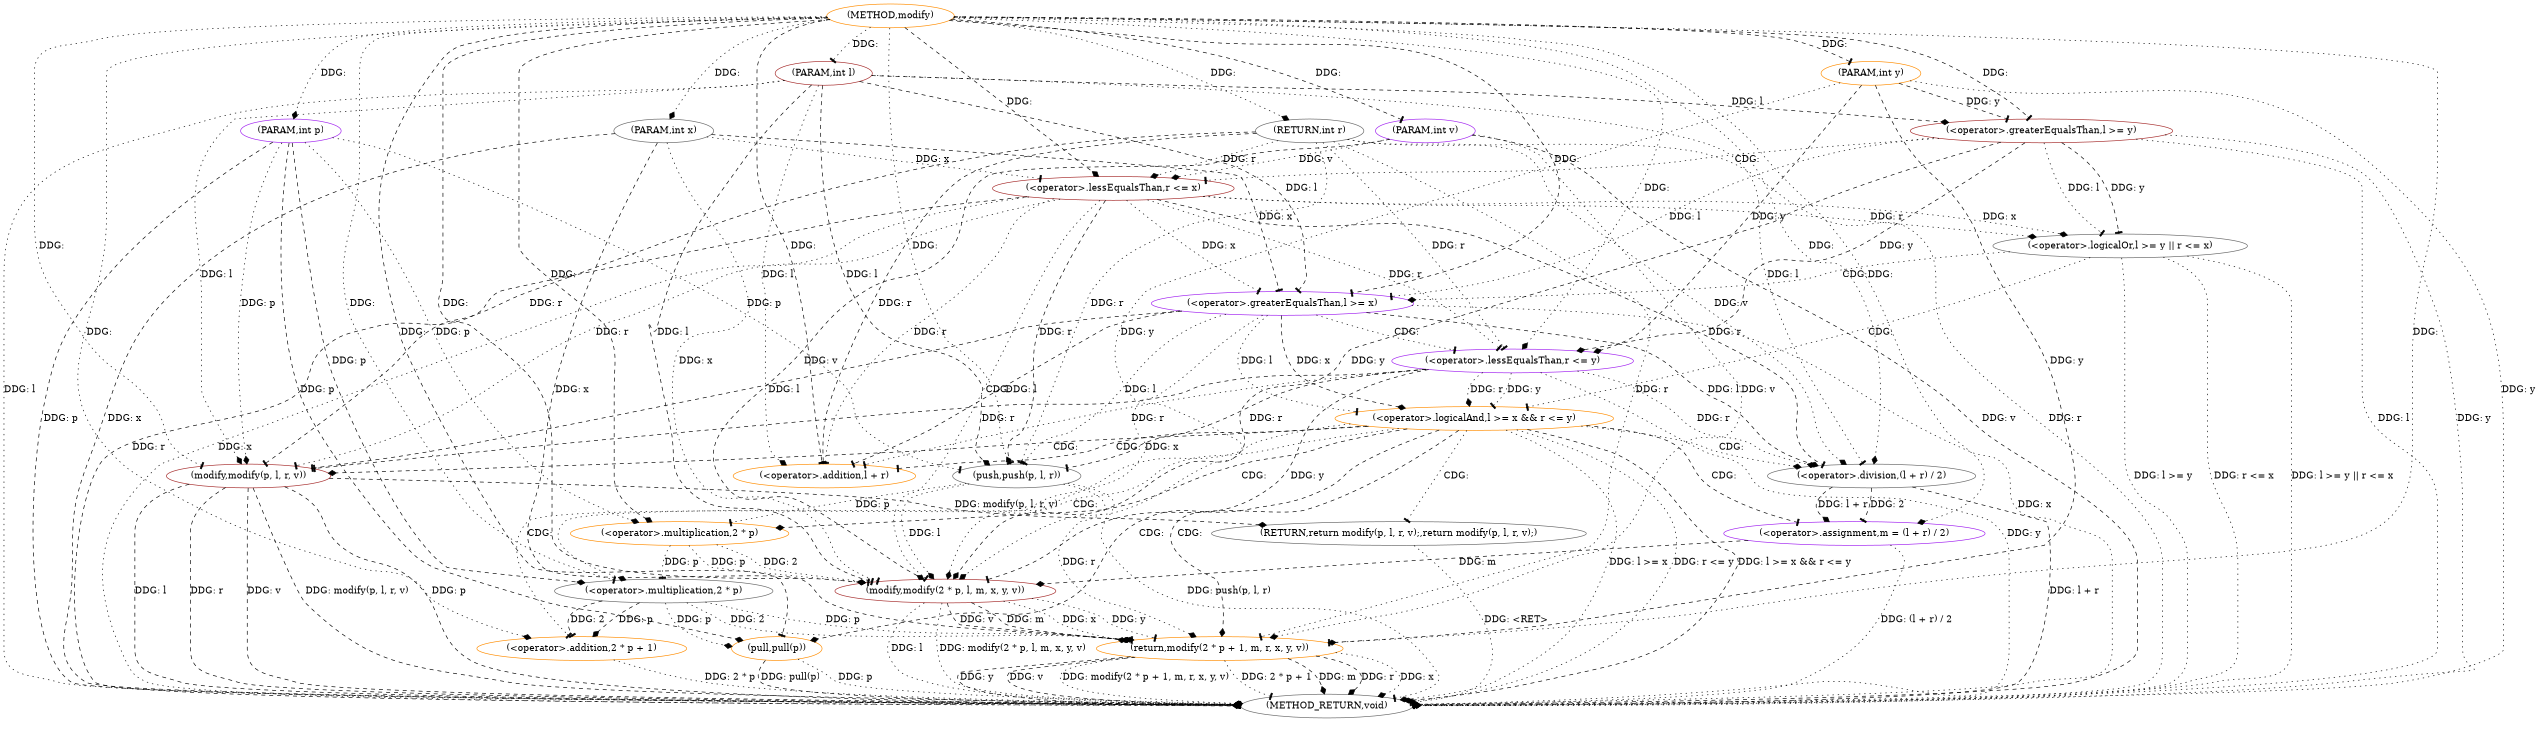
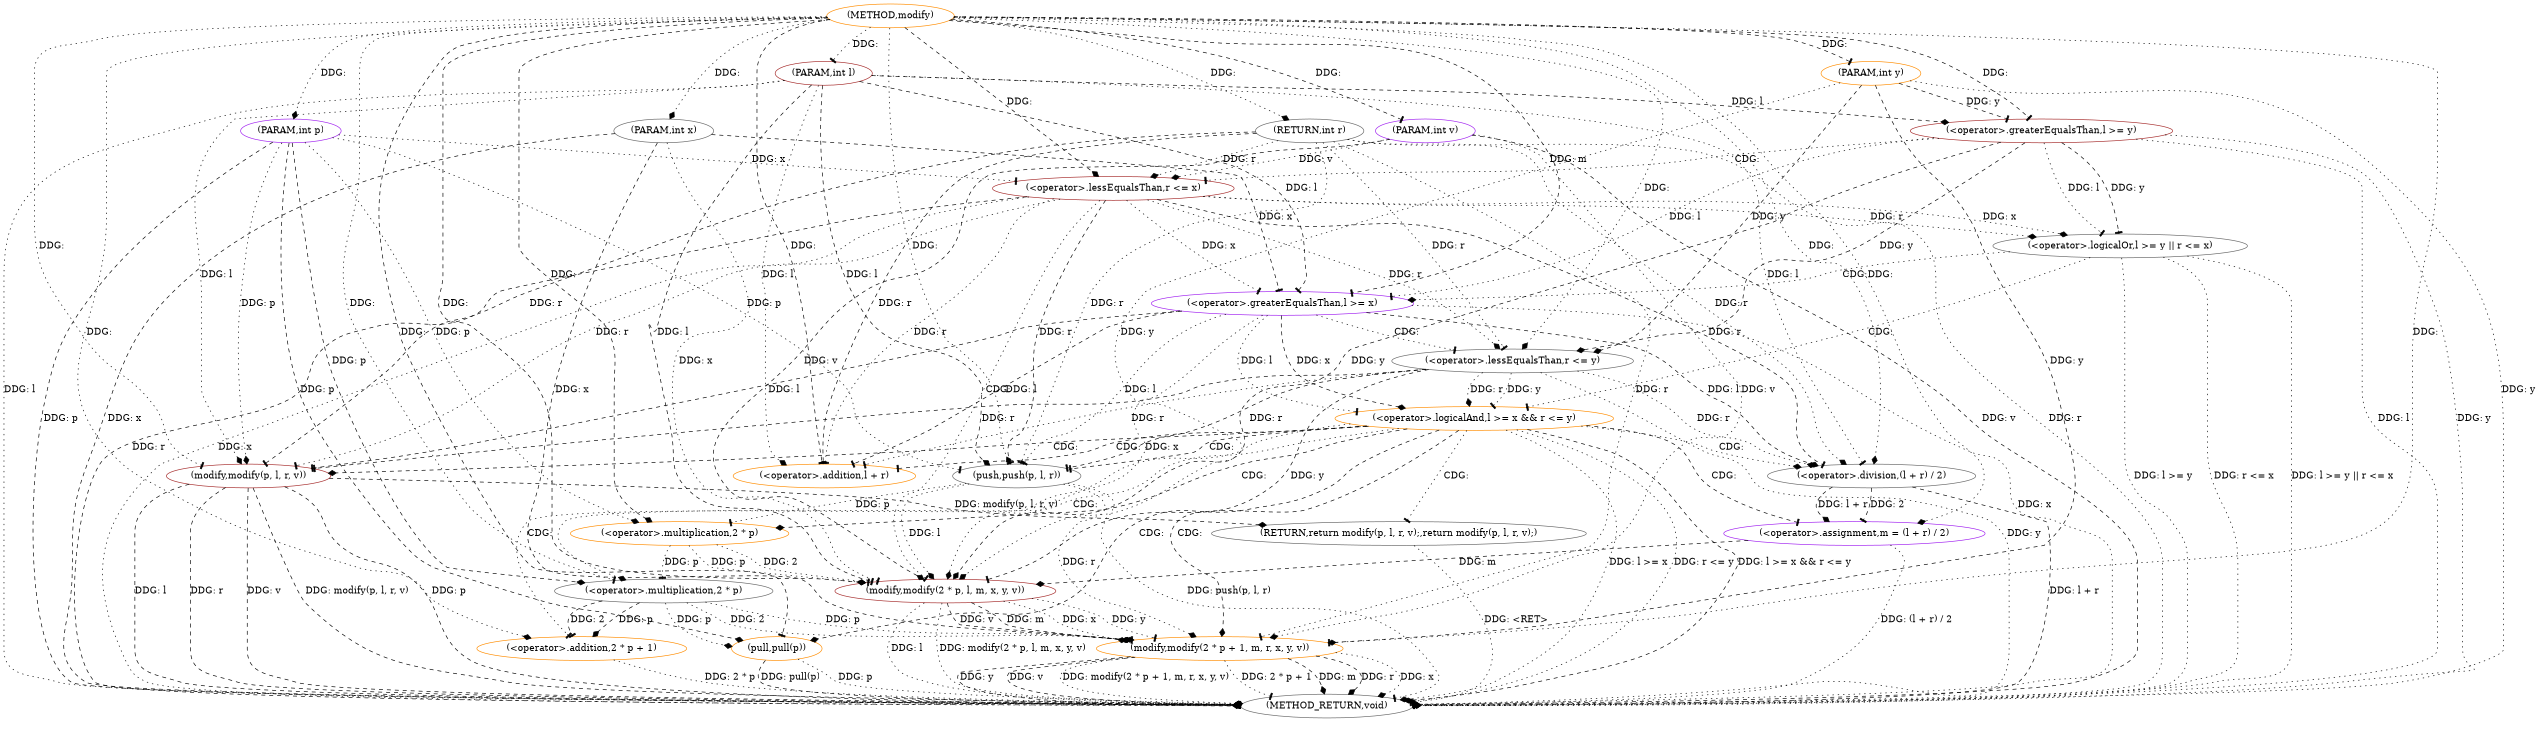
edge "(PARAM,int x)" -> "(<operator>.lessEqualsThan,r <= x)": now "(PARAM,int p)" -> "(<operator>.lessEqualsThan,r <= x)"
edge "(METHOD,modify)" -> "(<operator>.greaterEqualsThan,l >= x)": label "DDG: " -> "DDG: m"
edge "(<operator>.lessEqualsThan,r <= x)" -> "(<operator>.lessEqualsThan,r <= y)": arrowhead tee -> diamond
edge "(RETURN,int r)" -> "(<operator>.division,(l + r) / 2)": label "DDG: v" -> "DDG: r"
node "(<operator>.lessEqualsThan,r <= y)": color purple -> gray40
edge "(<operator>.logicalAnd,l >= x && r <= y)" -> "(push,push(p, l, r))": added, label "CDG:"
node "(return,modify(2 * p + 1, m, r, x, y, v))": label "(return,modify(2 * p + 1, m, r, x, y, v))" -> "(modify,modify(2 * p + 1, m, r, x, y, v))"
